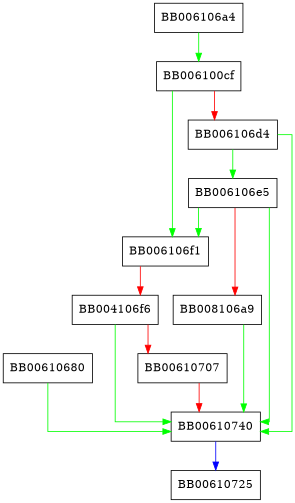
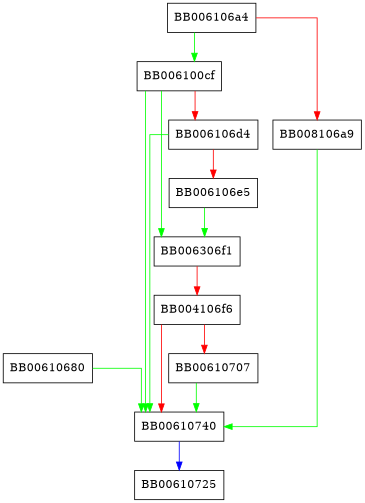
edge "BB006106d4" -> "BB006106e5": color green -> red
edge "BB006106e5" -> "BB008106a9": now "BB006106a4" -> "BB008106a9"
node "BB006106f1": label "BB006106f1" -> "BB006306f1"
edge "BB006106e5" -> "BB00610740": now "BB006100cf" -> "BB00610740"
edge "BB00610707" -> "BB00610740": color red -> green
edge "BB004106f6" -> "BB00610740": color green -> red
